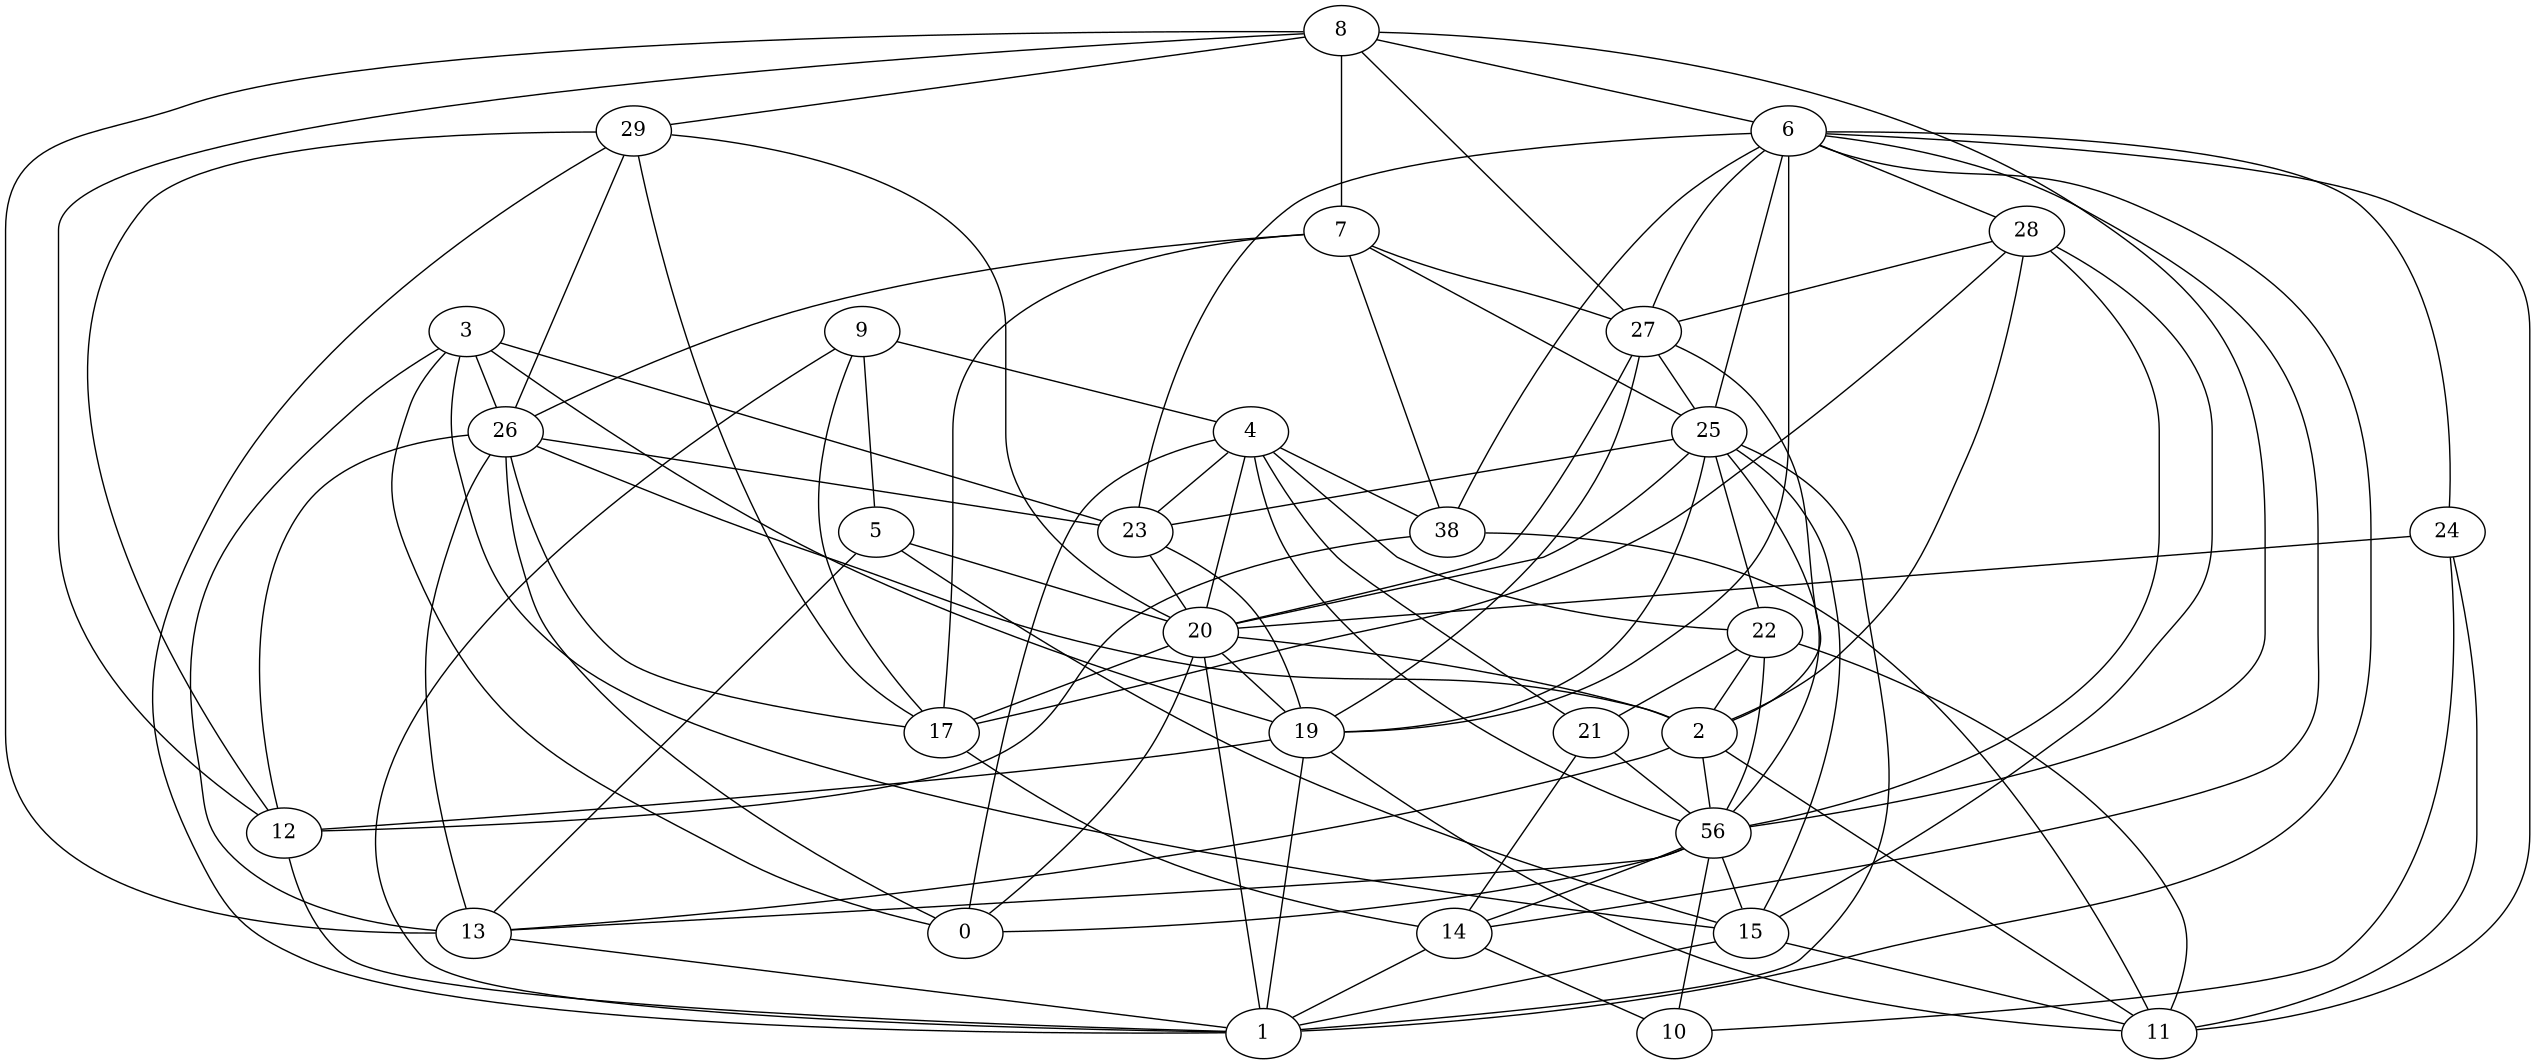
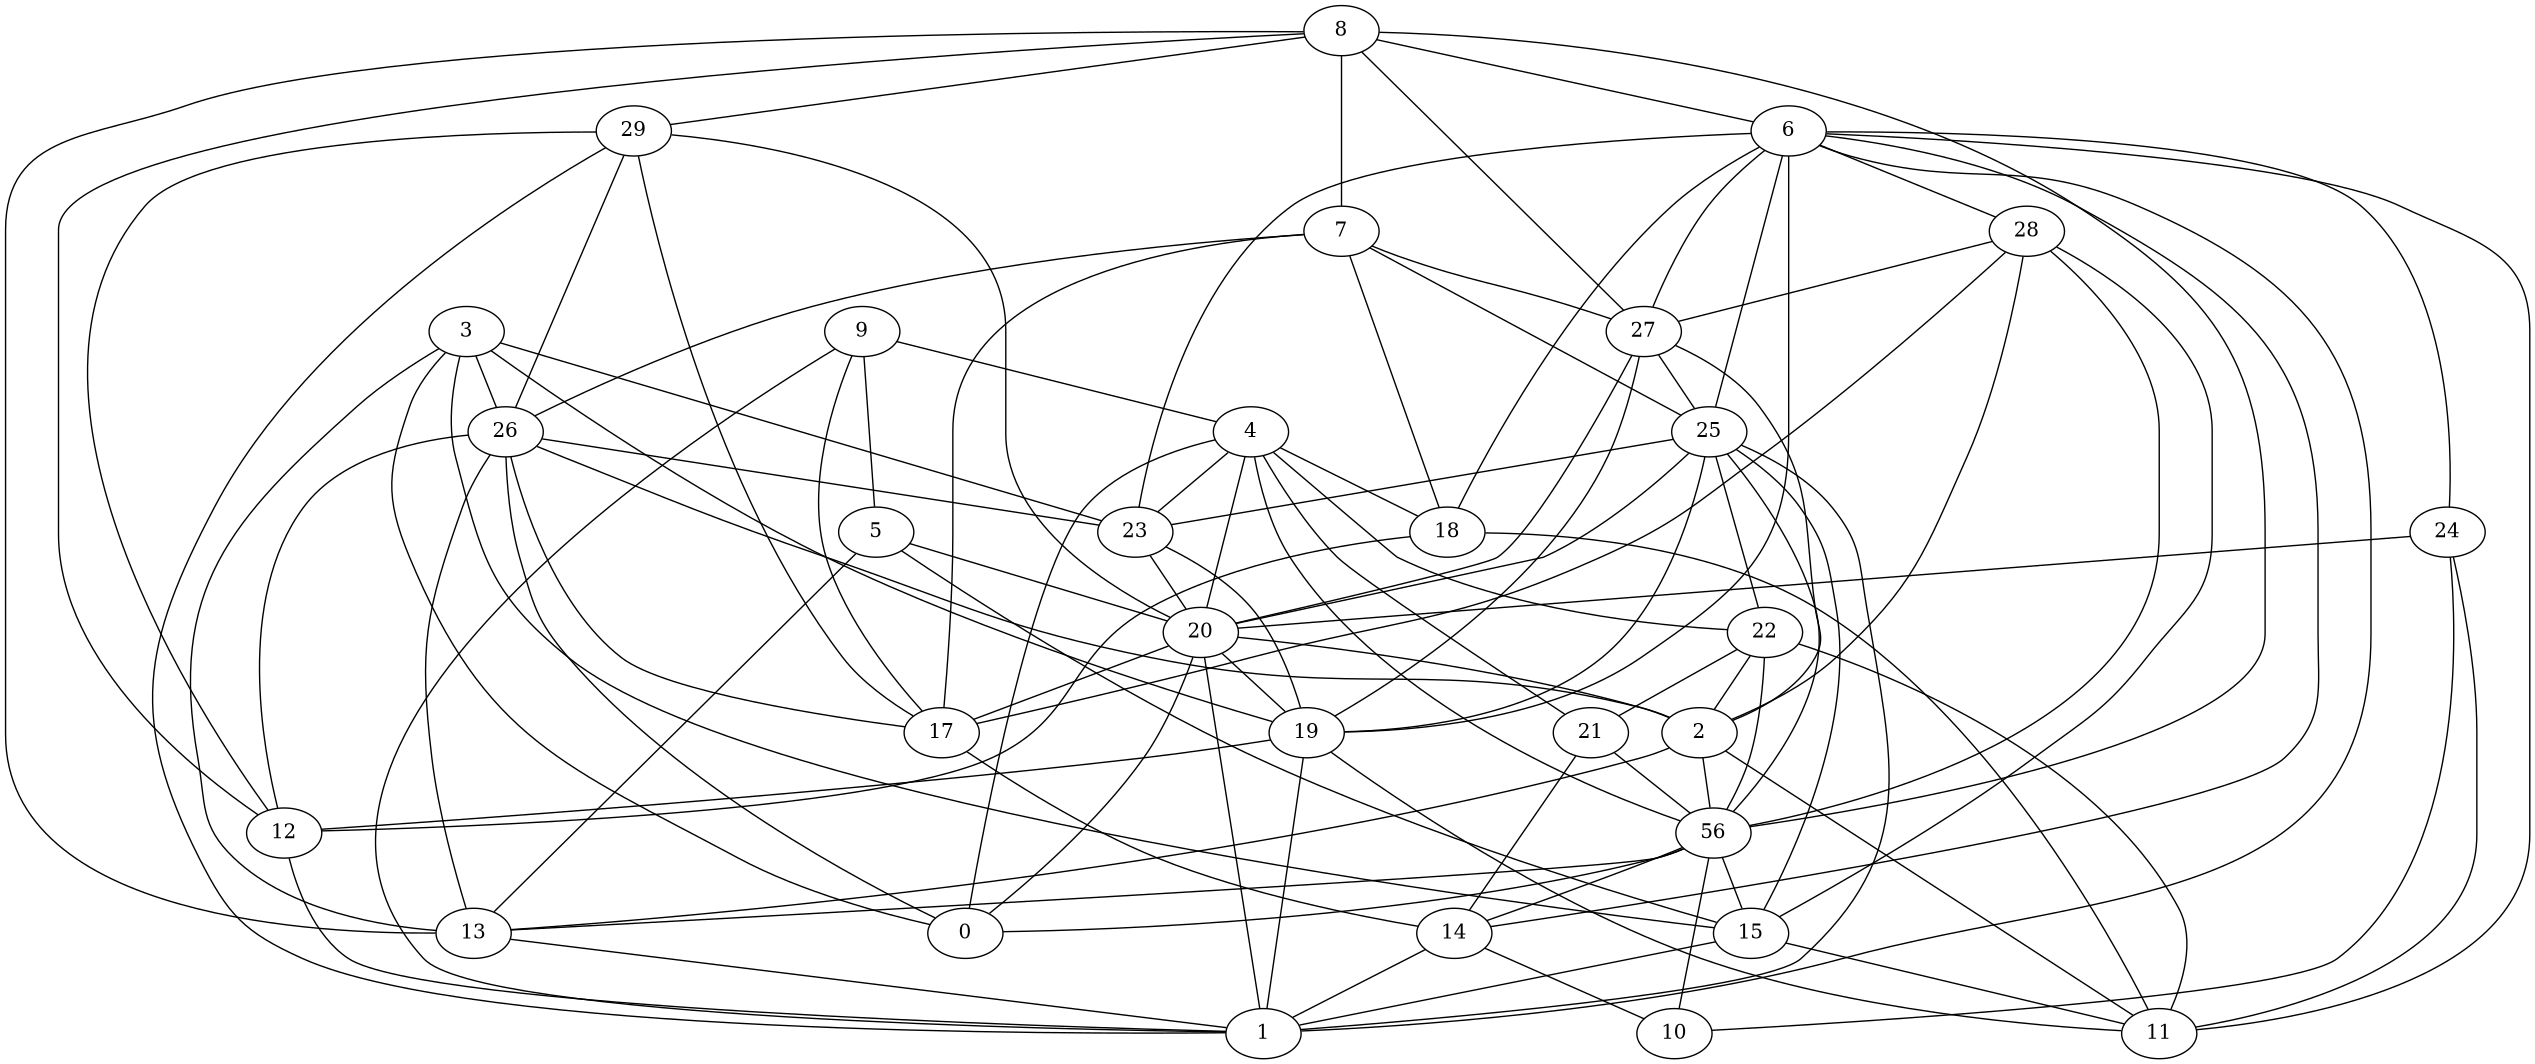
node "38": label "38" -> "18"
